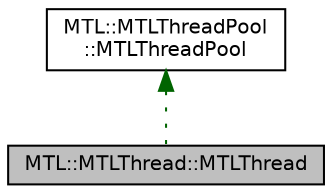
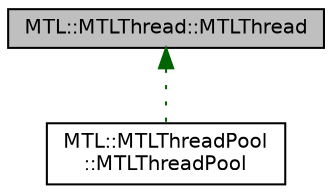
edge "MTL::MTLThread::MTLThread" -> "MTL::MTLThreadPool ::MTLThreadPool": reversed
